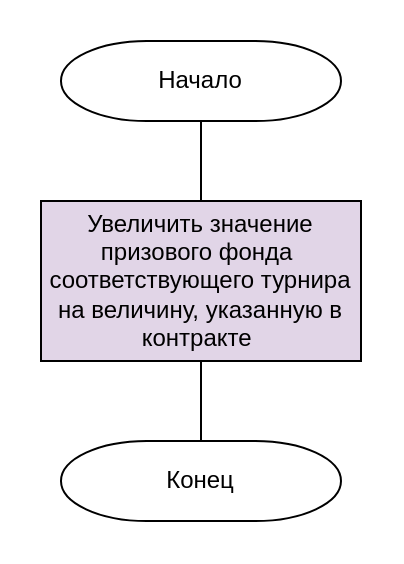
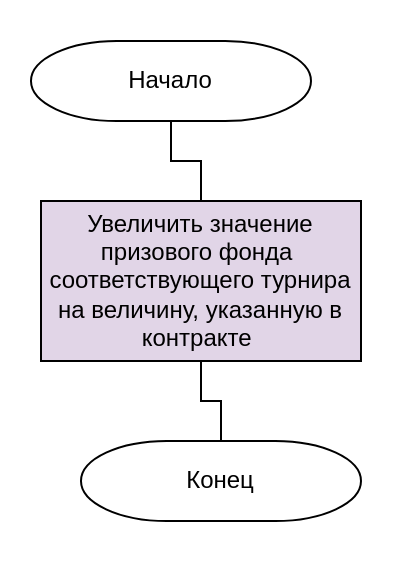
node "Начало": moved (201, 81) -> (171, 81)
node "Конец": moved (201, 481) -> (221, 481)
